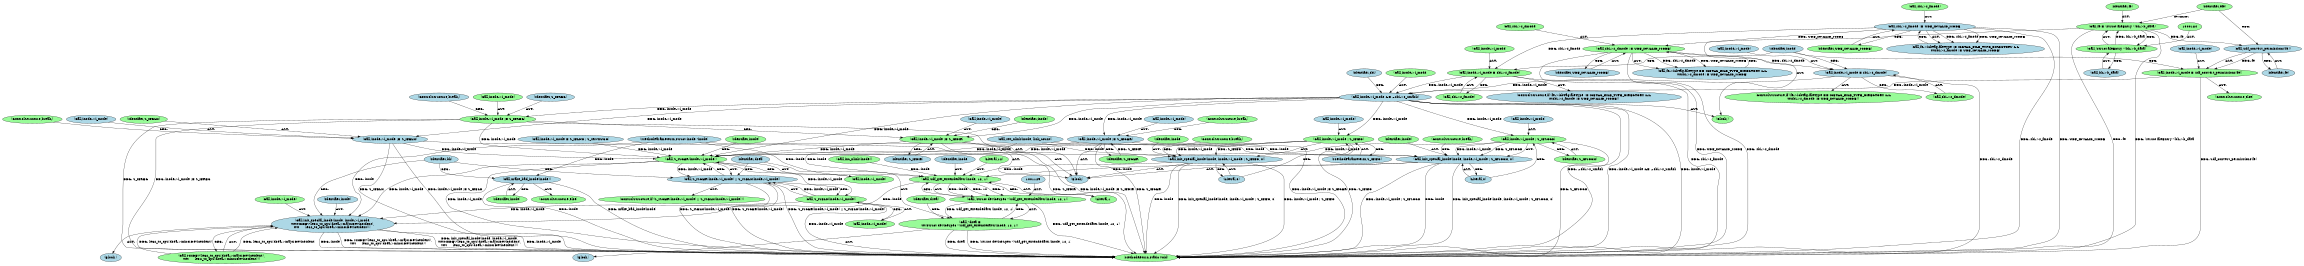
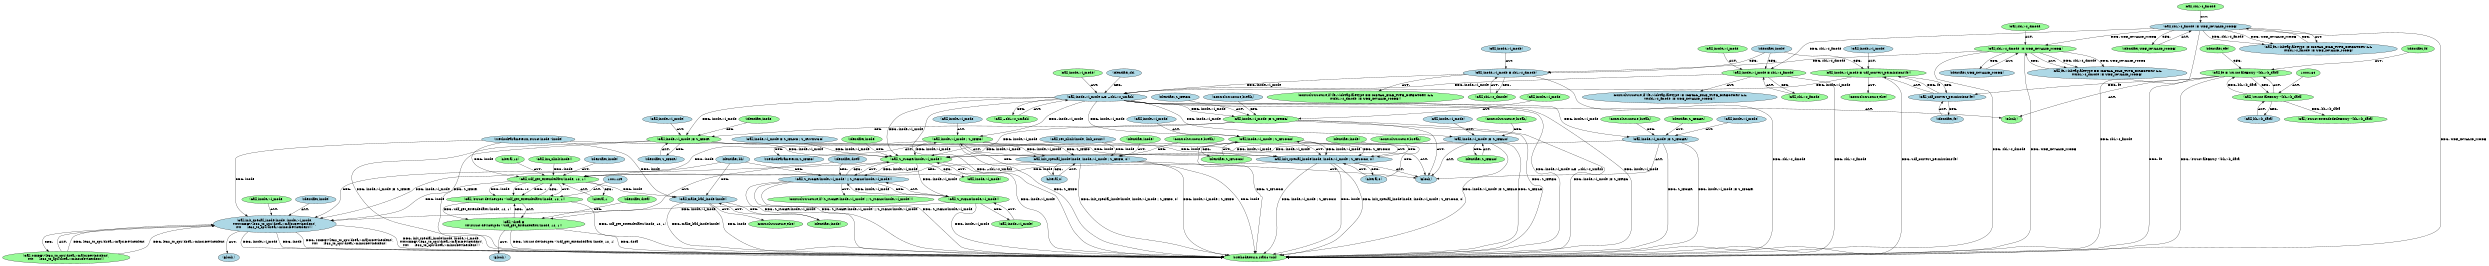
edge "(Identifier,efe)" -> "(Call,fe = (struct fileEntry *)bh->b_data)": label "INVALID: " -> "CFG: "
edge "(Identifier,efe)" -> "(Call,udf_convert_permissions(fe))": now "(Call,inode->i_mode = udf_convert_permissions(fe))" -> "(Call,udf_convert_permissions(fe))"
node "(Call,~sbi->s_umask)": added
node "(Call,(struct extendedFileEntry *)bh->b_data)": added
edge "(Call,inode->i_mode |= S_IFBLK)" -> "(Identifier,S_IFBLK)": added, label "CFG:"
edge "(Identifier,S_IFCHR)" -> "(Call,inode->i_mode |= S_IFCHR)": label "DDG: S_IFDIR" -> "AST: "
edge "(Call,inode->i_mode |= S_IFCHR)" -> "(Identifier,S_IFCHR)": removed, label "CFG:"
edge "(Call,init_special_inode(inode, inode->i_mode | S_IFIFO, 0))" -> "(Call,udf_get_extendedattr(inode, 12, 1))": label "DDG: inode" -> "CFG: "
edge "(Call,udf_get_extendedattr(inode, 12, 1))" -> "(Call,make_bad_inode(inode))": added, label "DDG: inode"
